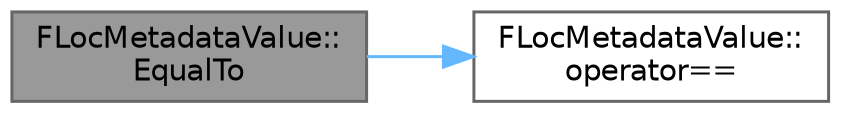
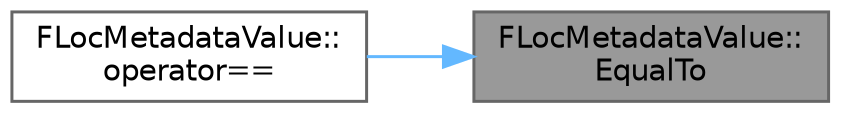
edge "FLocMetadataValue:: EqualTo" -> "FLocMetadataValue:: operator==": reversed
